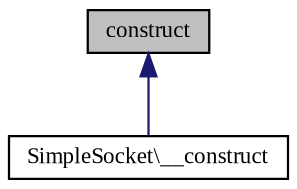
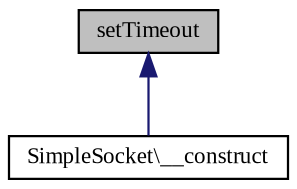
node "construct": label "construct" -> "setTimeout"
